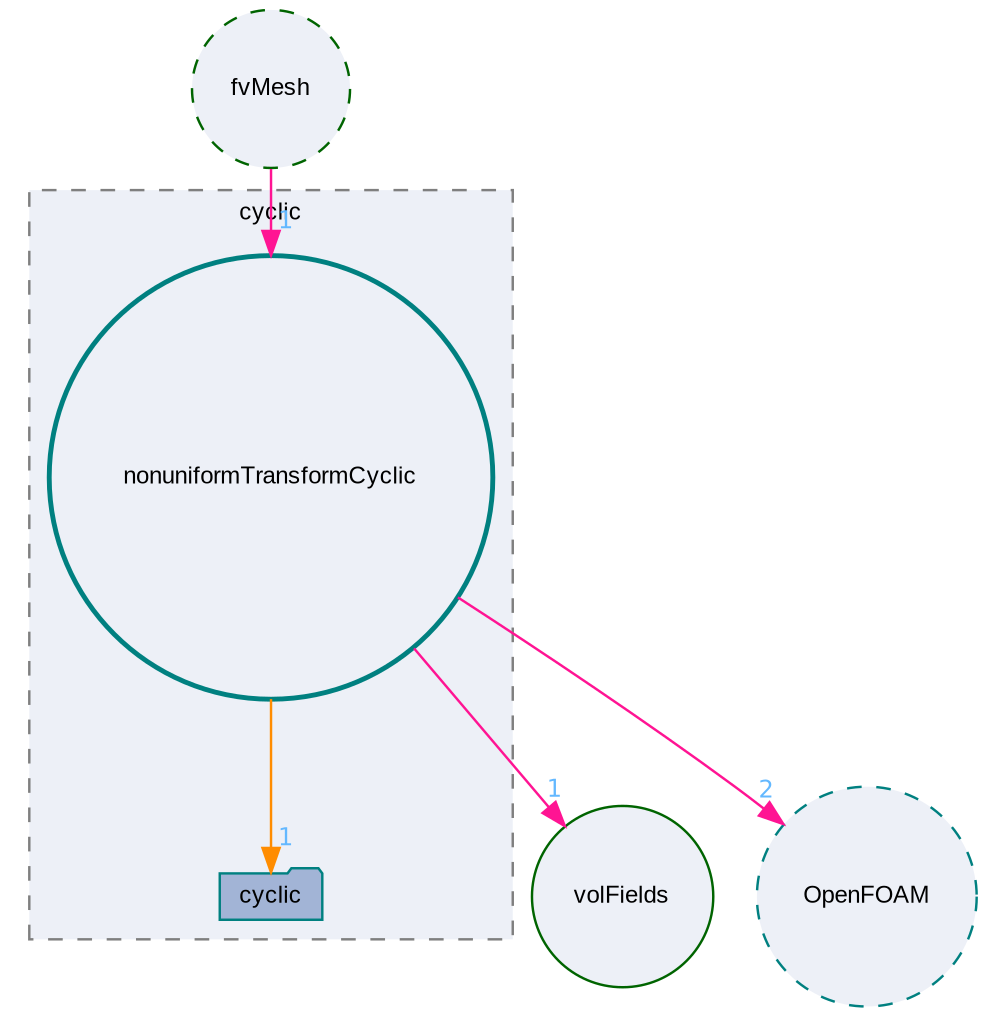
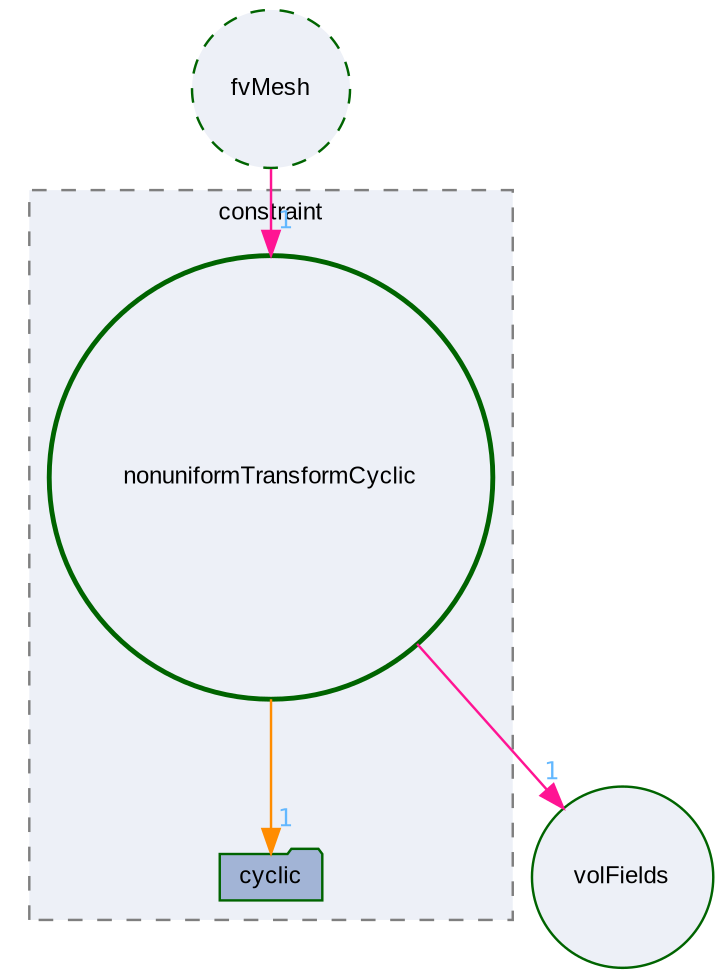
cluster "cyclic": label "cyclic" -> "constraint"
node "nonuniformTransformCyclic": color teal -> darkgreen
node "cyclic": color teal -> darkgreen
node "OpenFOAM": removed
